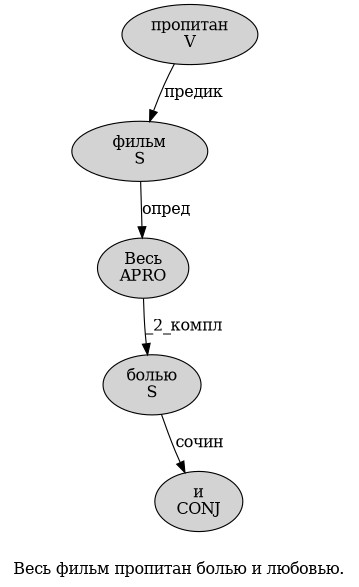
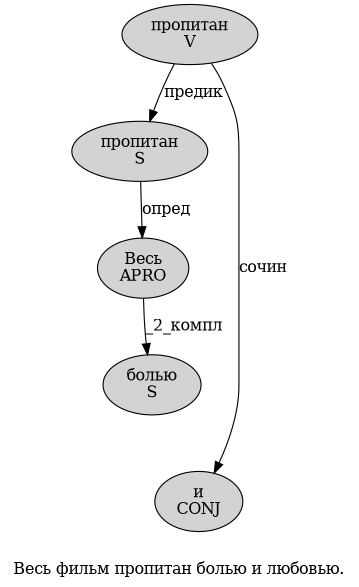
node "фильм S": label "фильм S" -> "пропитан S"
edge "болью S" -> "и CONJ": now "пропитан V" -> "и CONJ"
